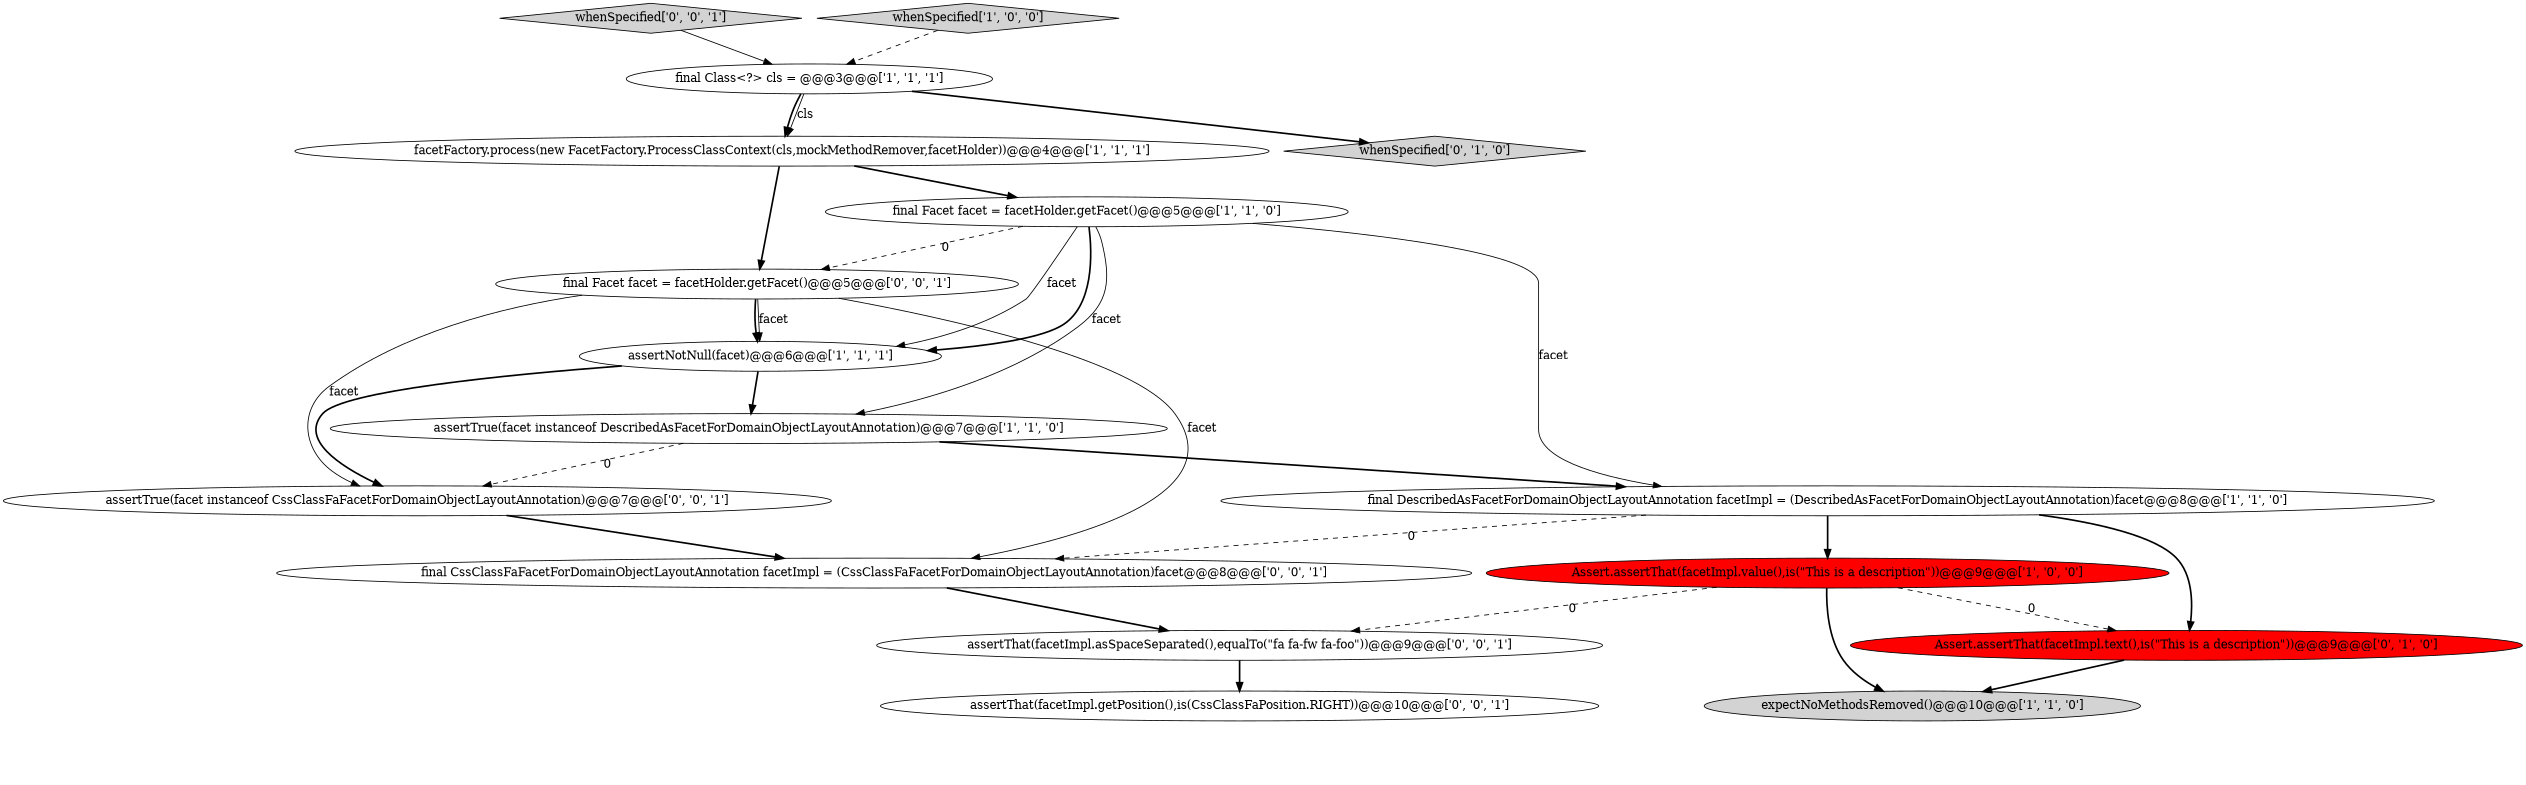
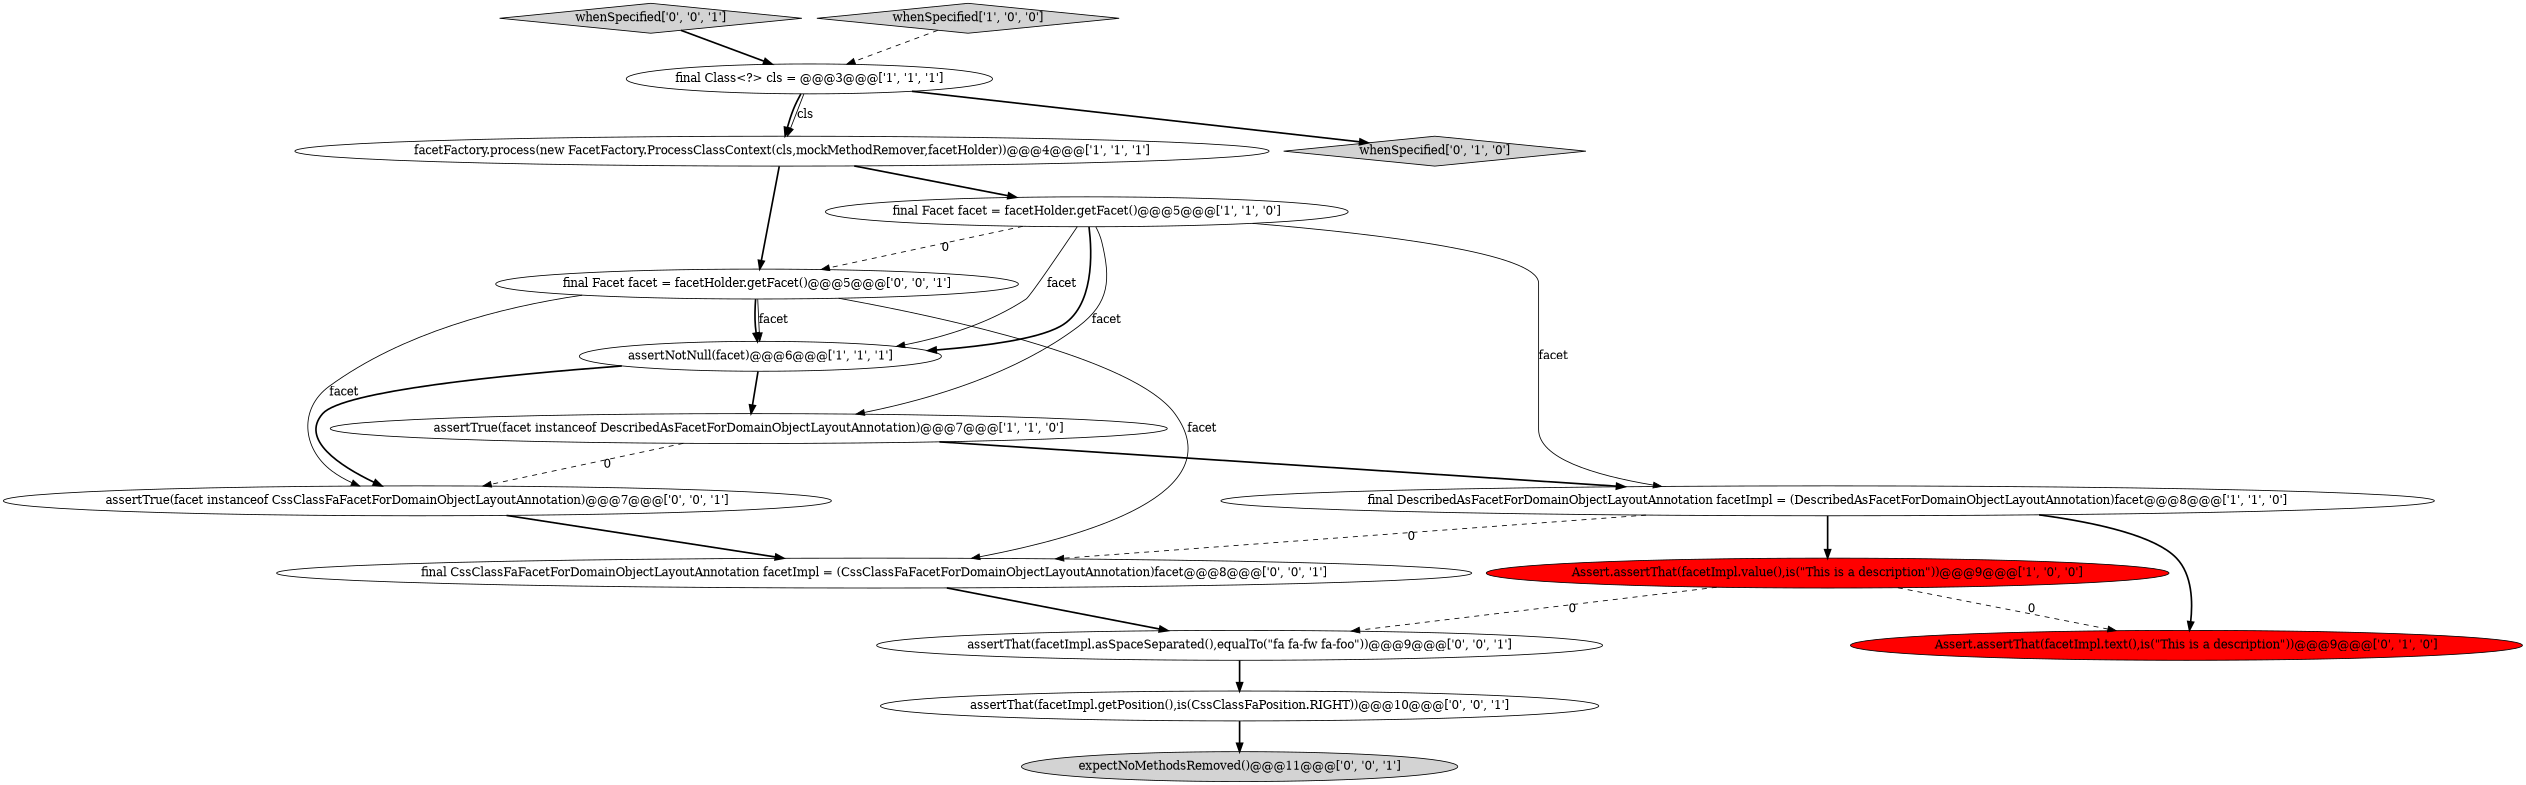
edge "whenSpecified['0', '0', '1']" -> "final Class<?> cls = @@@3@@@['1', '1', '1']": style solid -> bold
node "expectNoMethodsRemoved()@@@10@@@['1', '1', '0']": removed
node "expectNoMethodsRemoved()@@@11@@@['0', '0', '1']": added
